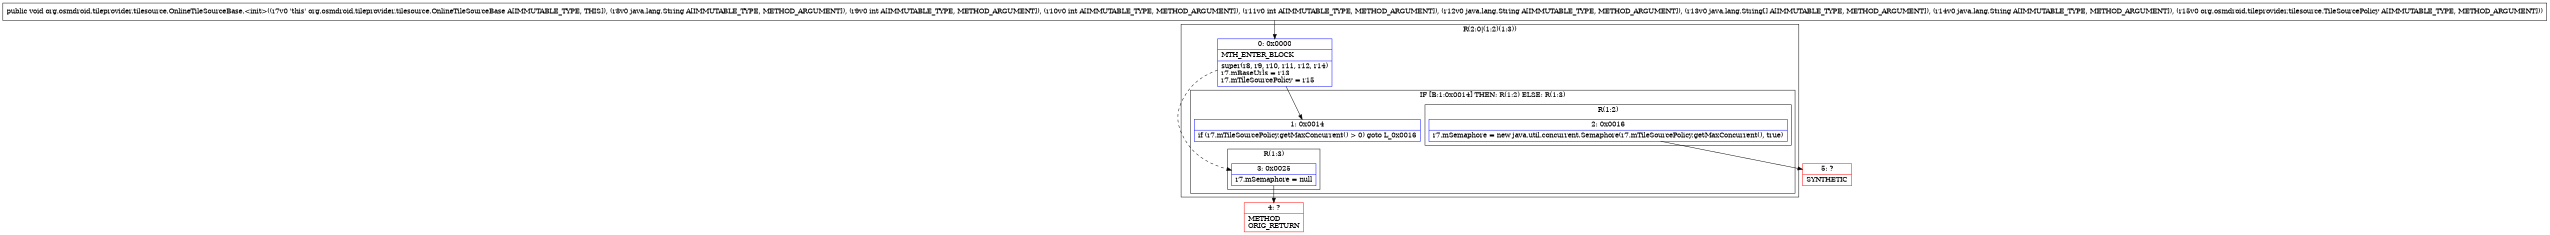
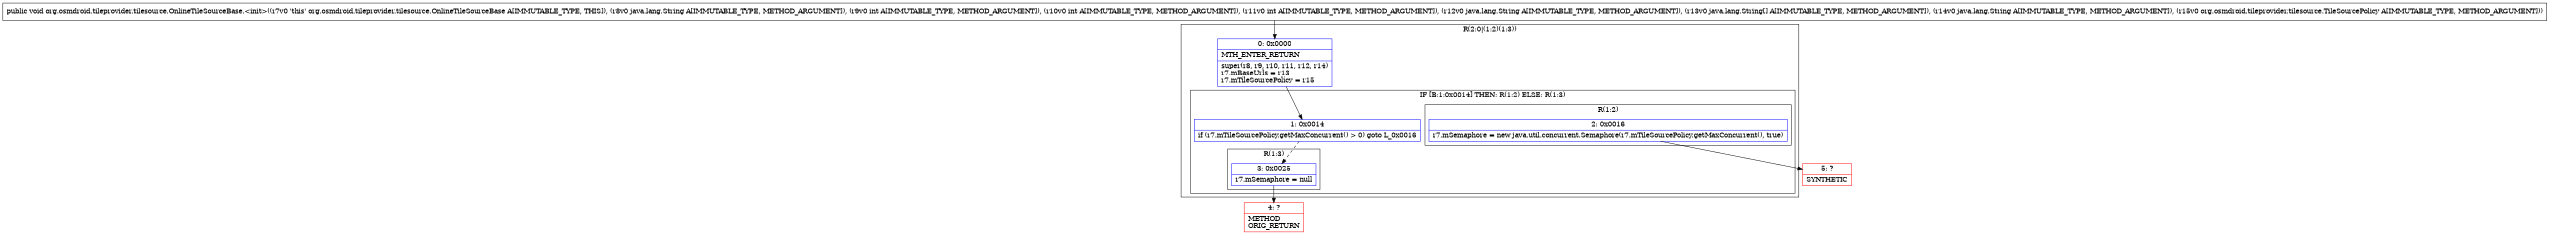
node "0: 0x0000": text "MTH_ENTER_BLOCK" -> "MTH_ENTER_RETURN"
edge "0: 0x0000" -> "3: 0x0025": now "1: 0x0014" -> "3: 0x0025"
